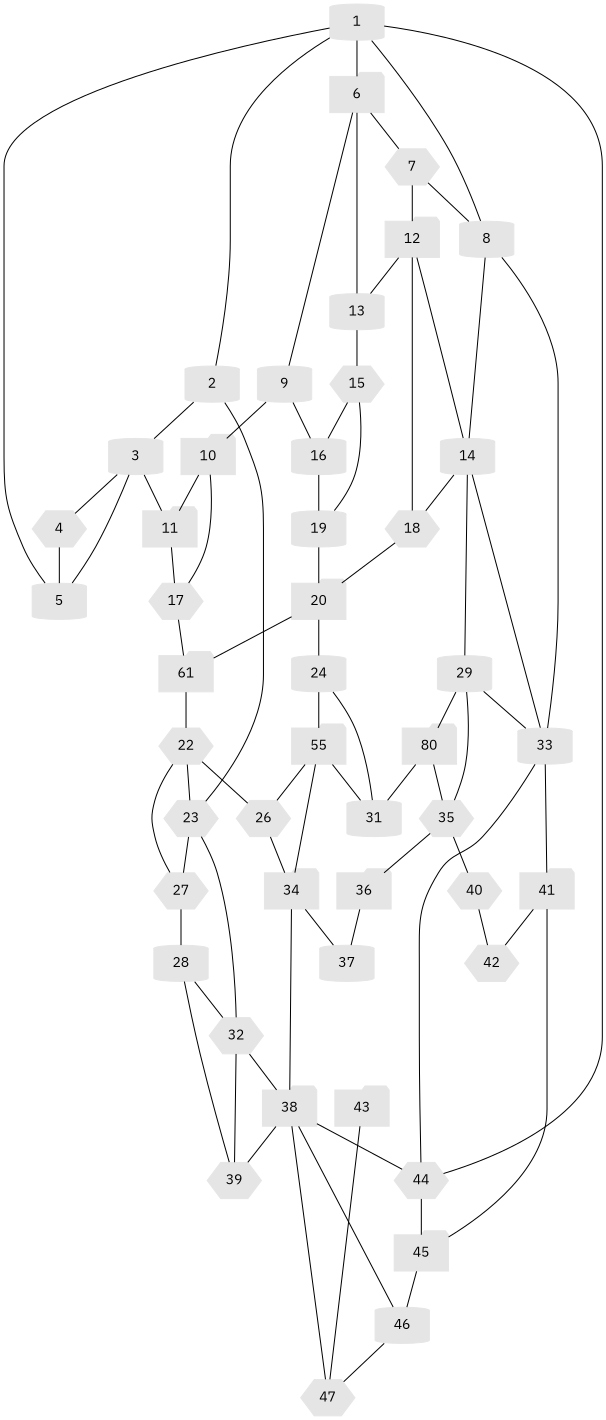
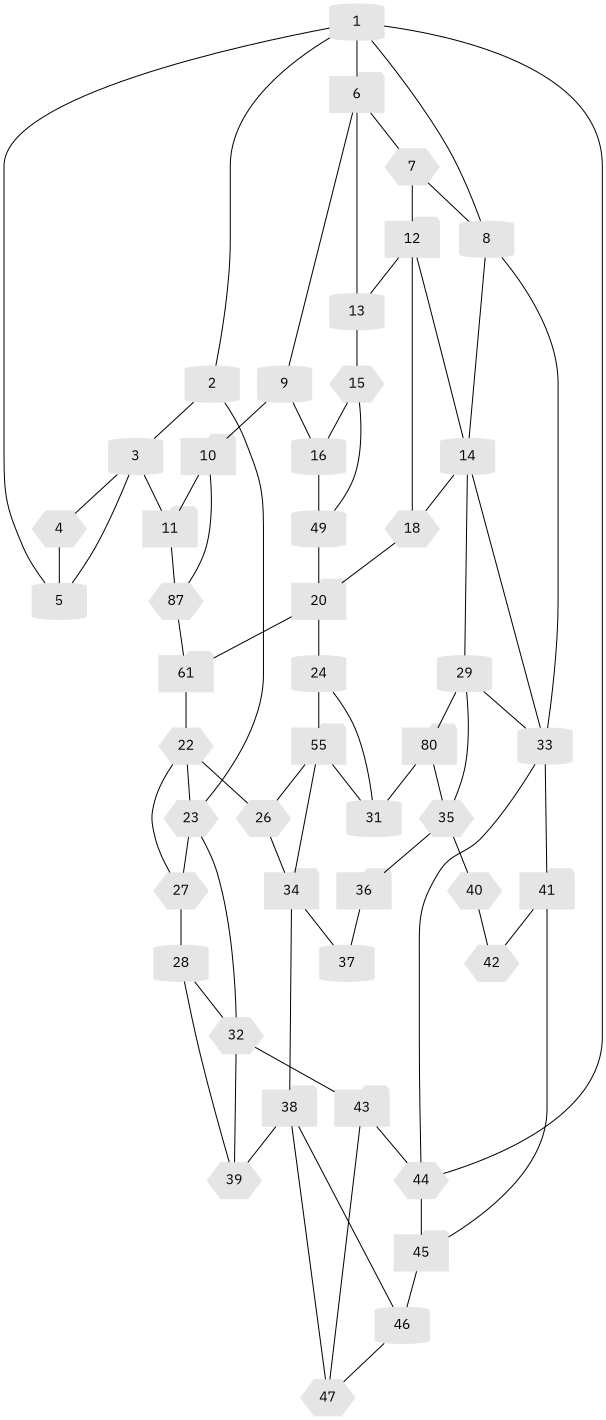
node "19": label "19" -> "49"
node "17": label "17" -> "87"
edge "32" -- "38": now "32" -- "43"
edge "38" -- "44": now "43" -- "44"
